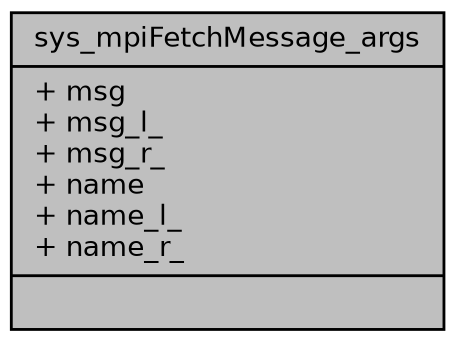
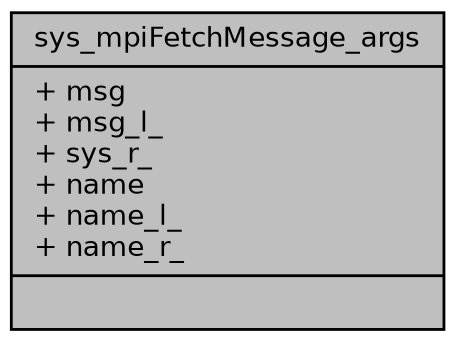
node "sys_mpiFetchMessage_args": text "+ msg_r_" -> "+ sys_r_"
